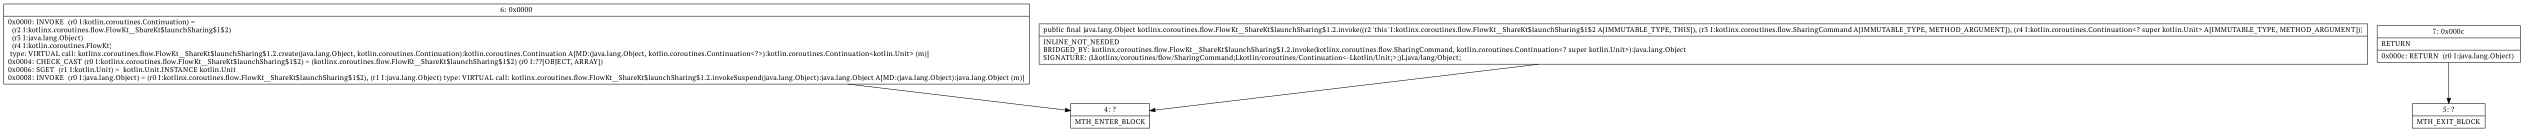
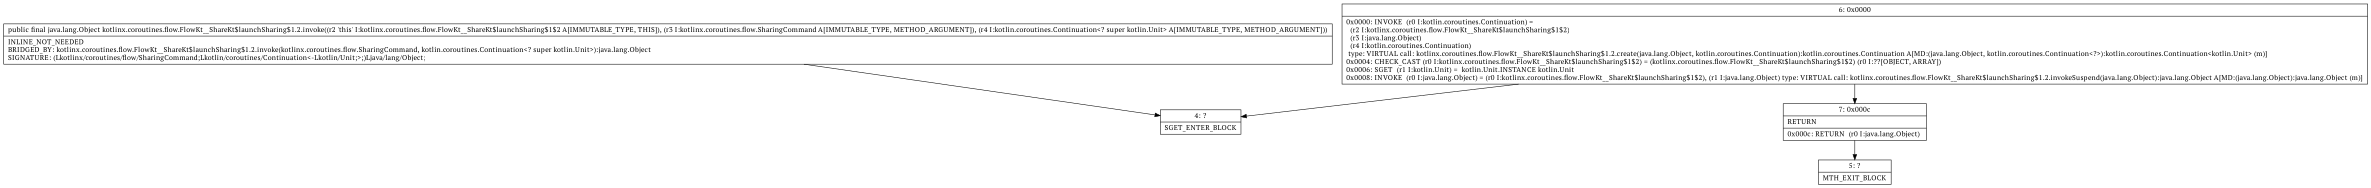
node "6: 0x0000": text "(r4 I:kotlin.coroutines.FlowKt)" -> "(r4 I:kotlin.coroutines.Continuation)"
edge "6: 0x0000" -> "7: 0x000c": added
node "4: ?": text "MTH_ENTER_BLOCK" -> "SGET_ENTER_BLOCK"
